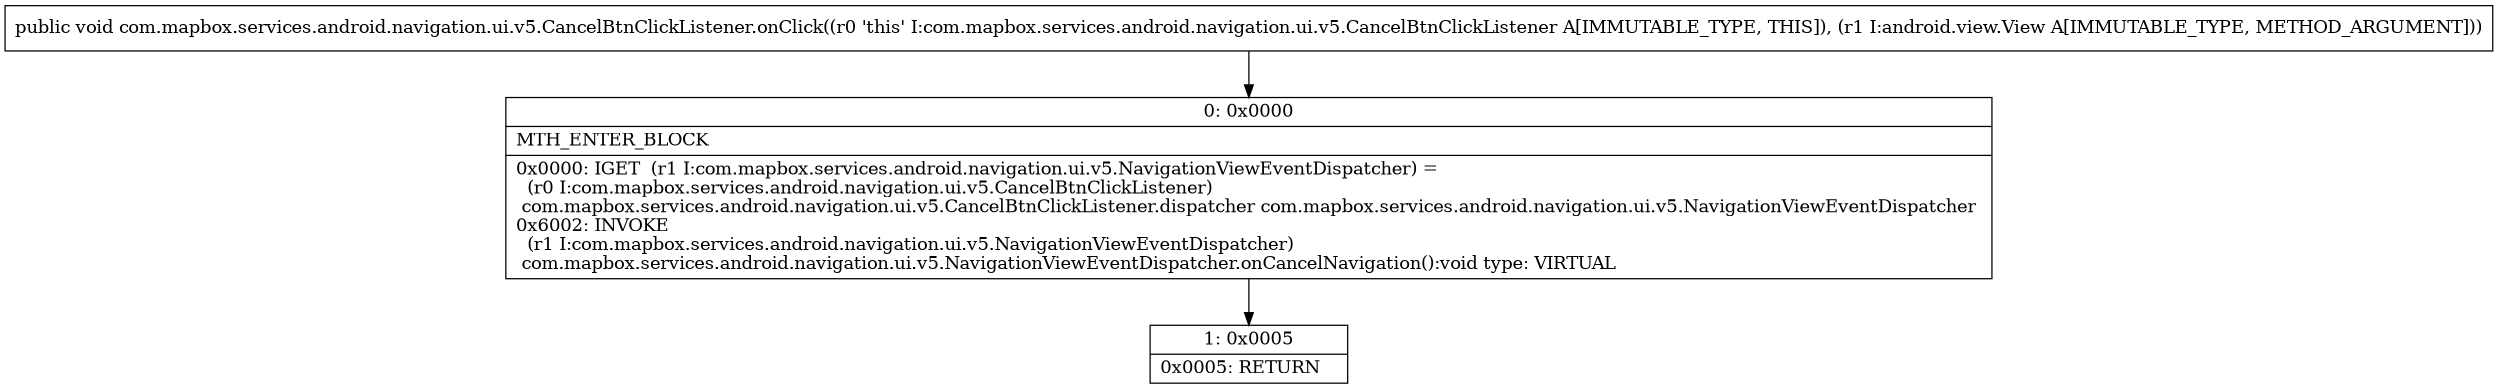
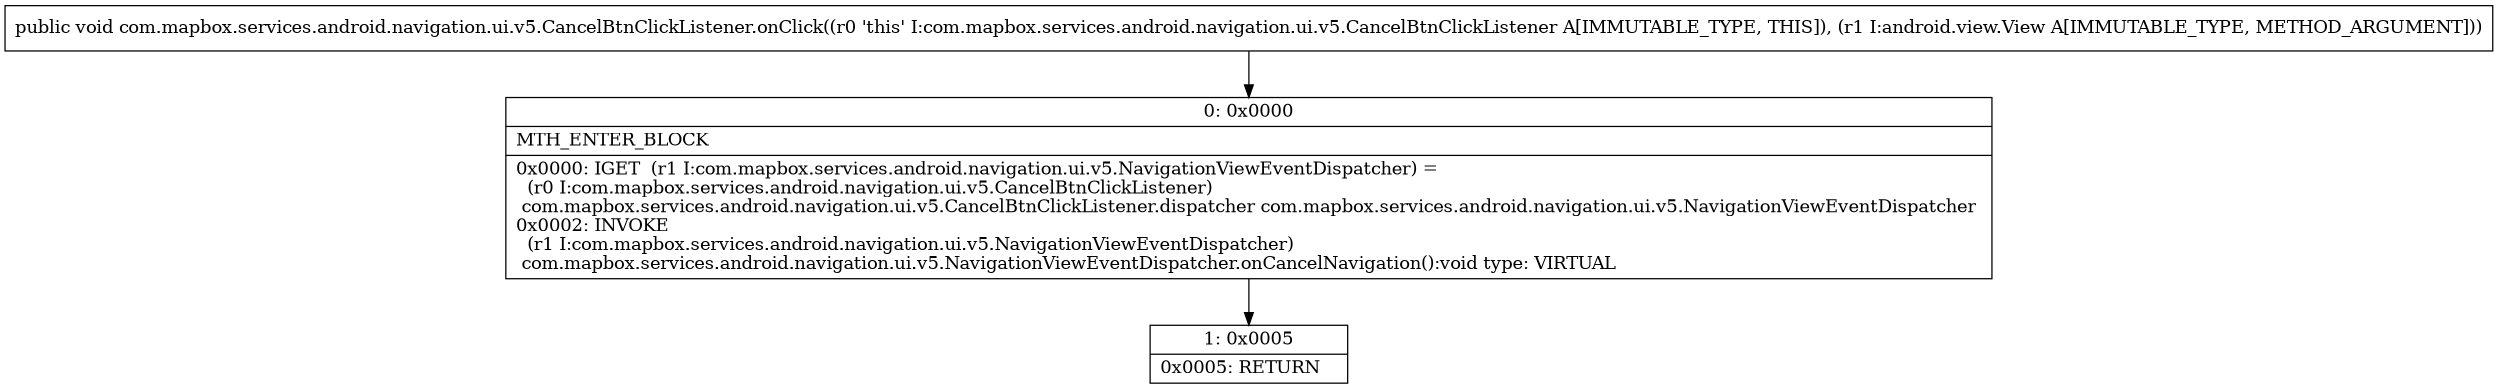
node "0: 0x0000": text "0x6002: INVOKE" -> "0x0002: INVOKE"
